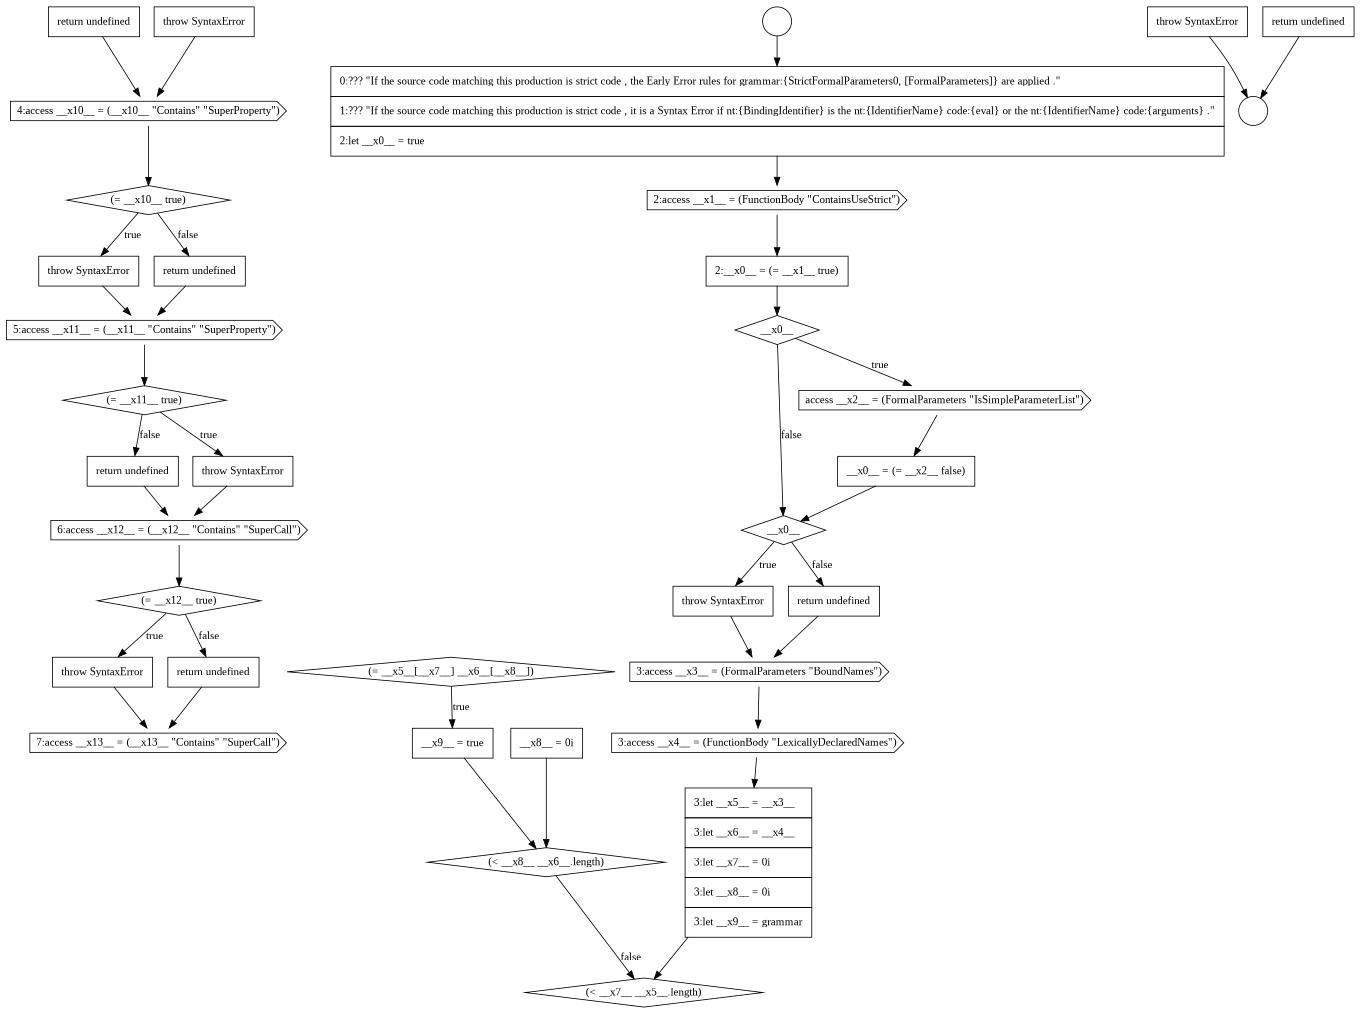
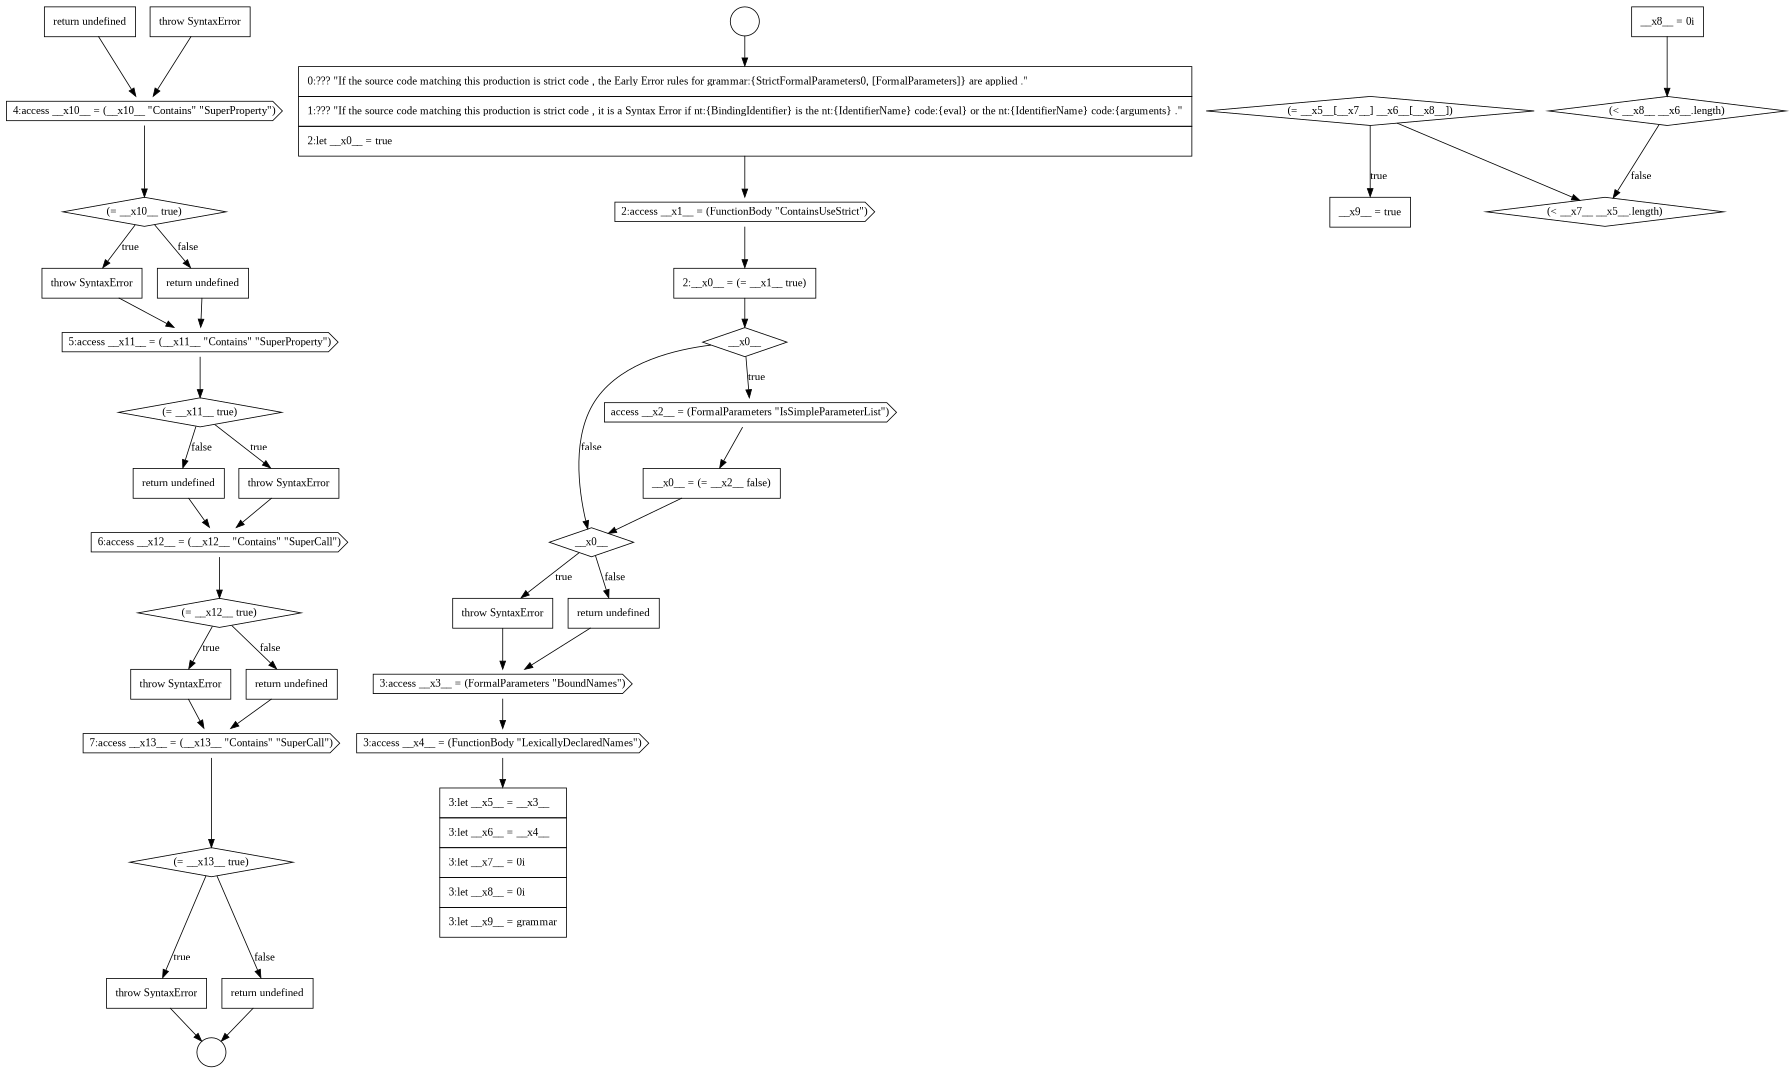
edge "__x9__ = true" -> "(< __x8__ __x6__.length)": removed
node "(= __x13__ true)": added
edge "3:let __x5__ = __x3__" -> "(< __x7__ __x5__.length)": now "(= __x5__[__x7__] __x6__[__x8__])" -> "(< __x7__ __x5__.length)"
